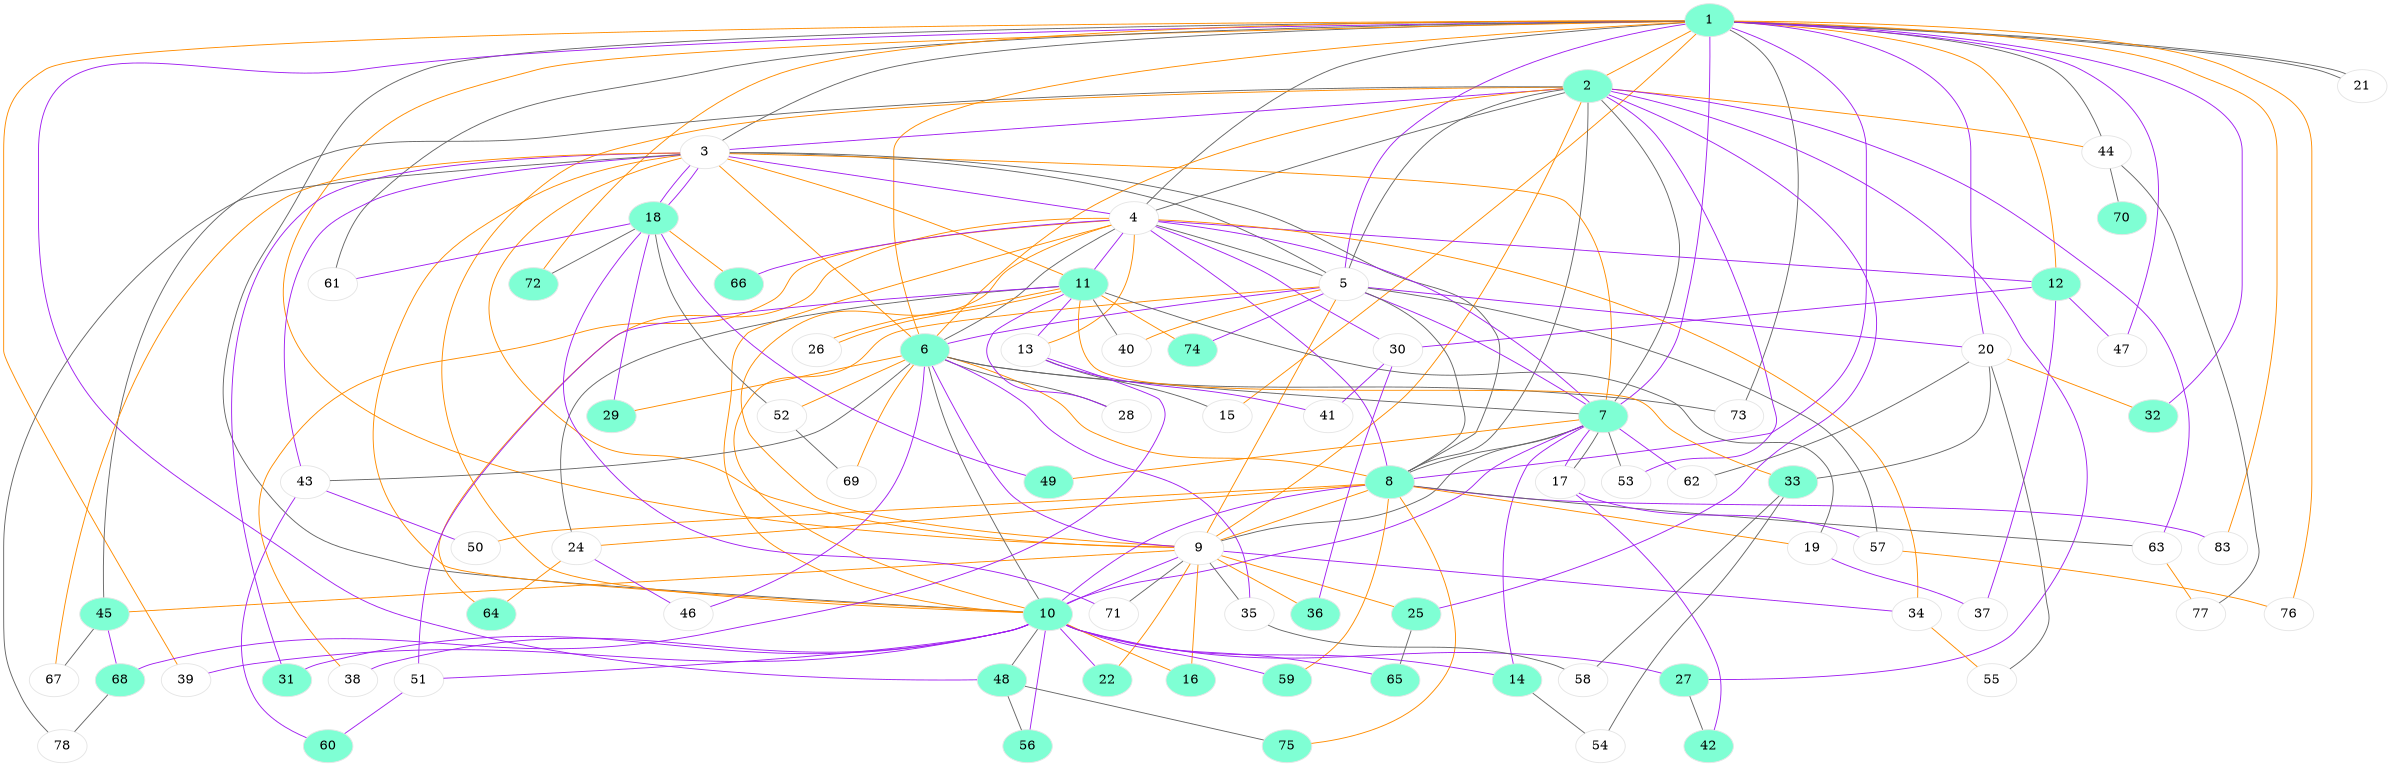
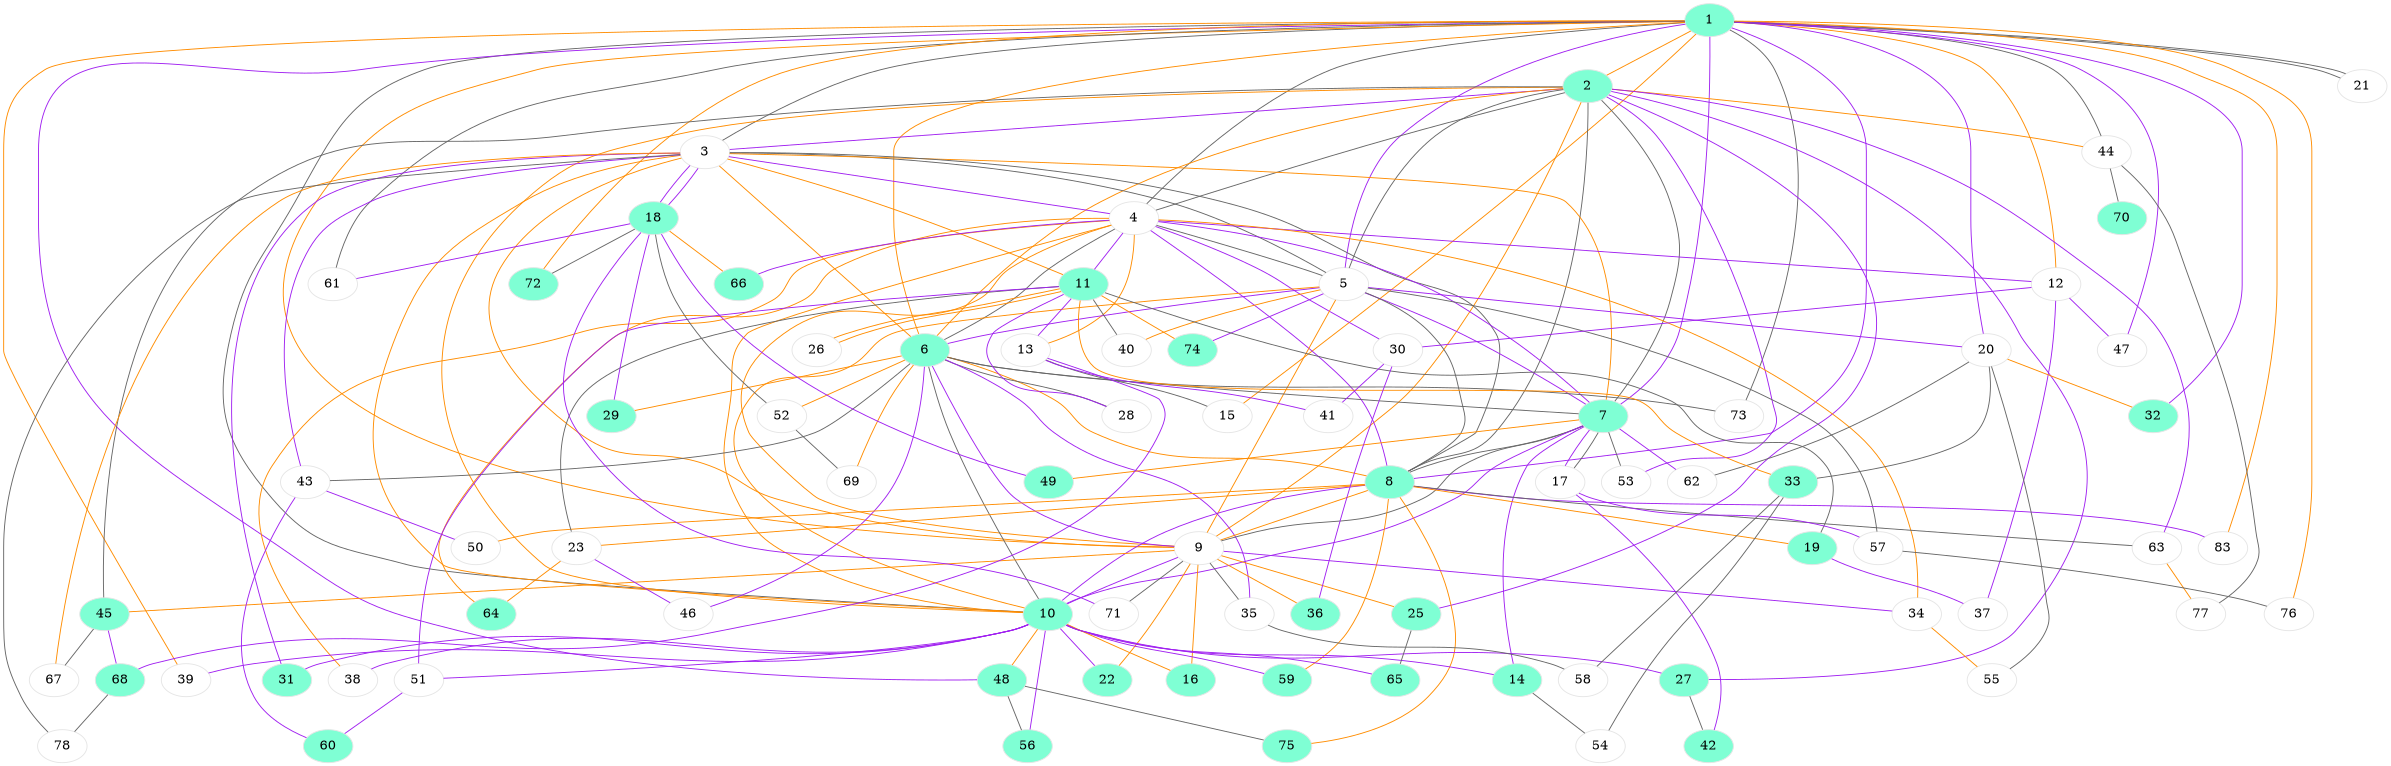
node "12": fillcolor aquamarine -> white
node "24": label "24" -> "23"
node "19": fillcolor white -> aquamarine
edge "57" -- "76": color darkorange -> gray40
edge "10" -- "48": color gray40 -> darkorange
